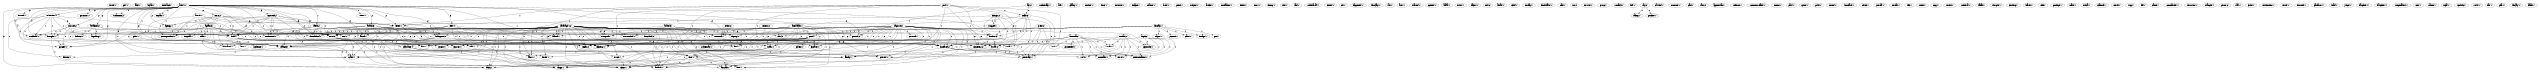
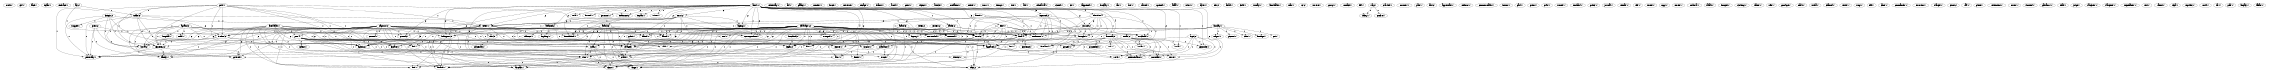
node "sera(1)": added
edge "attack(3)" -> "range(1)": added, label "1"
